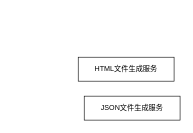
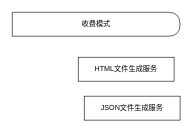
node "收费模式": added
